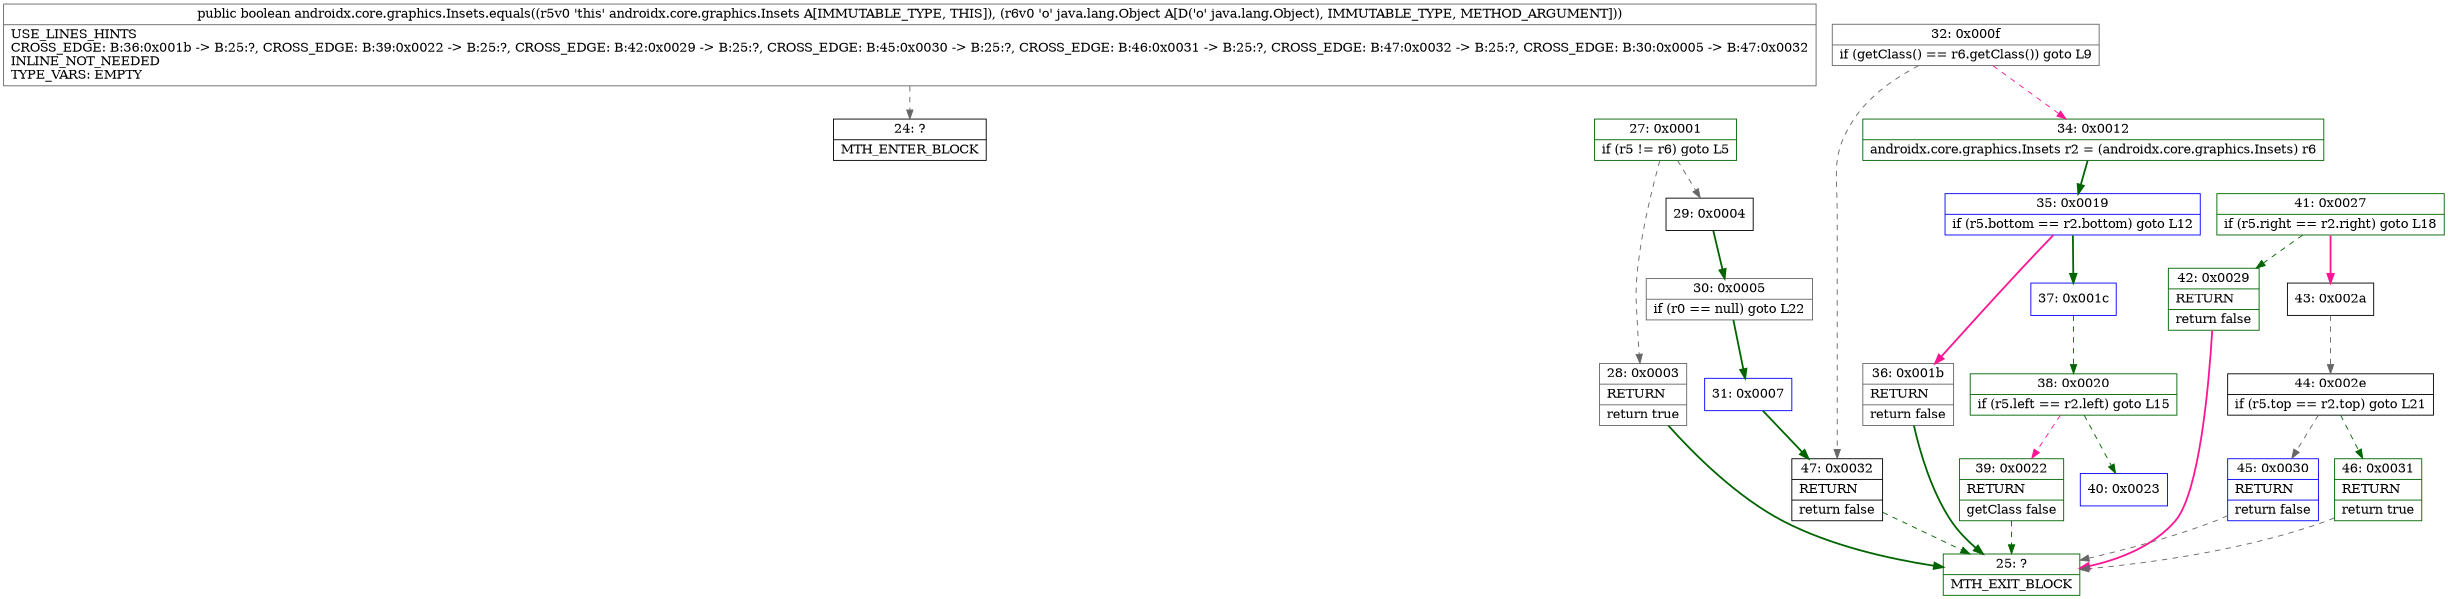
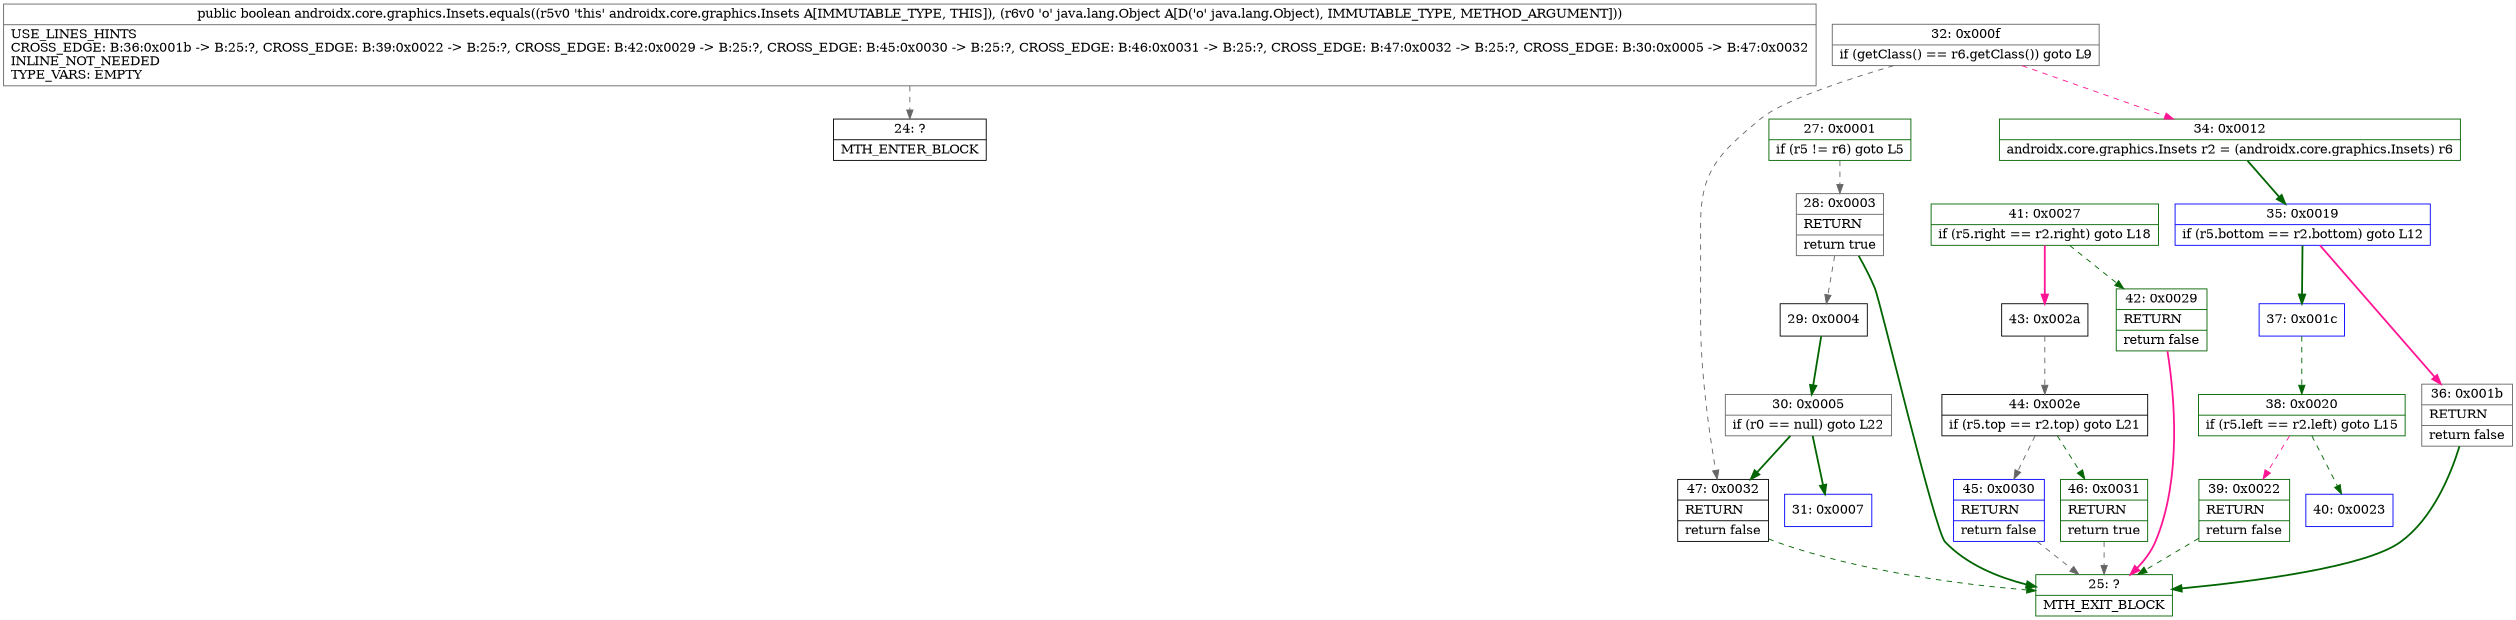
edge "27: 0x0001" -> "29: 0x0004": now "28: 0x0003" -> "29: 0x0004"
edge "31: 0x0007" -> "47: 0x0032": now "30: 0x0005" -> "47: 0x0032"
node "39: 0x0022": text "getClass false" -> "return false"
